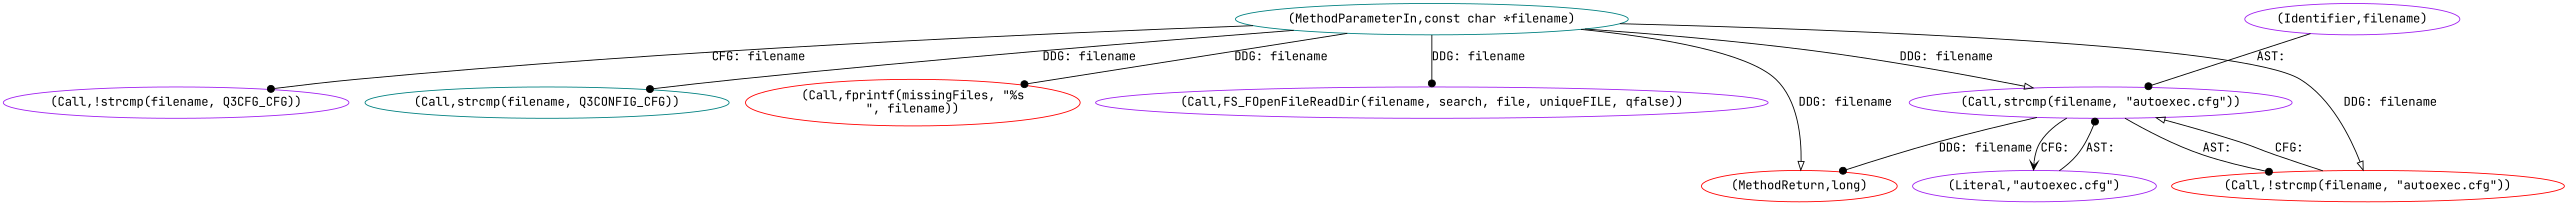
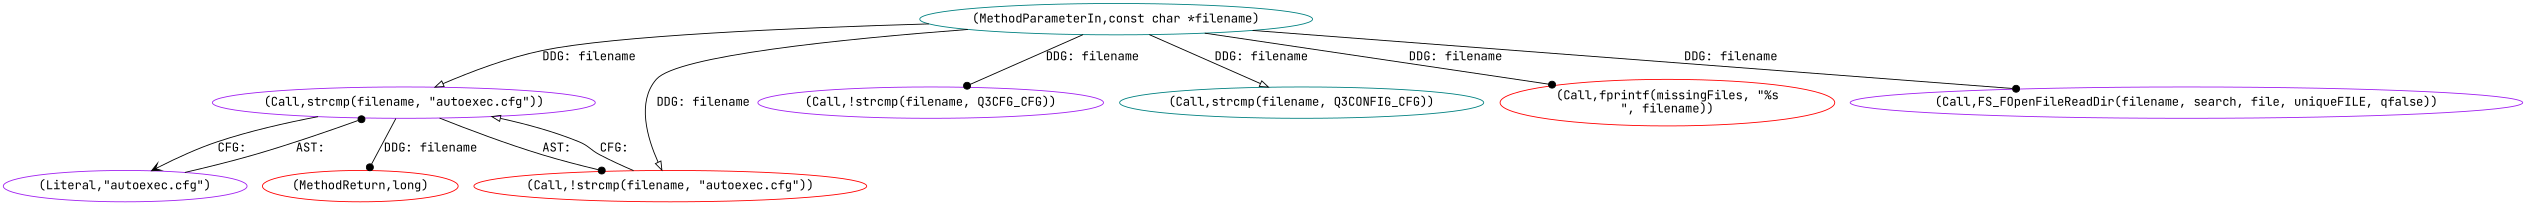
node "(Identifier,filename)": removed
edge "(MethodParameterIn,const char *filename)" -> "(MethodReturn,long)": removed, label "DDG: filename"
edge "(MethodParameterIn,const char *filename)" -> "(Call,!strcmp(filename, Q3CFG_CFG))": label "CFG: filename" -> "DDG: filename"
edge "(MethodParameterIn,const char *filename)" -> "(Call,strcmp(filename, Q3CONFIG_CFG))": arrowhead dot -> onormal
